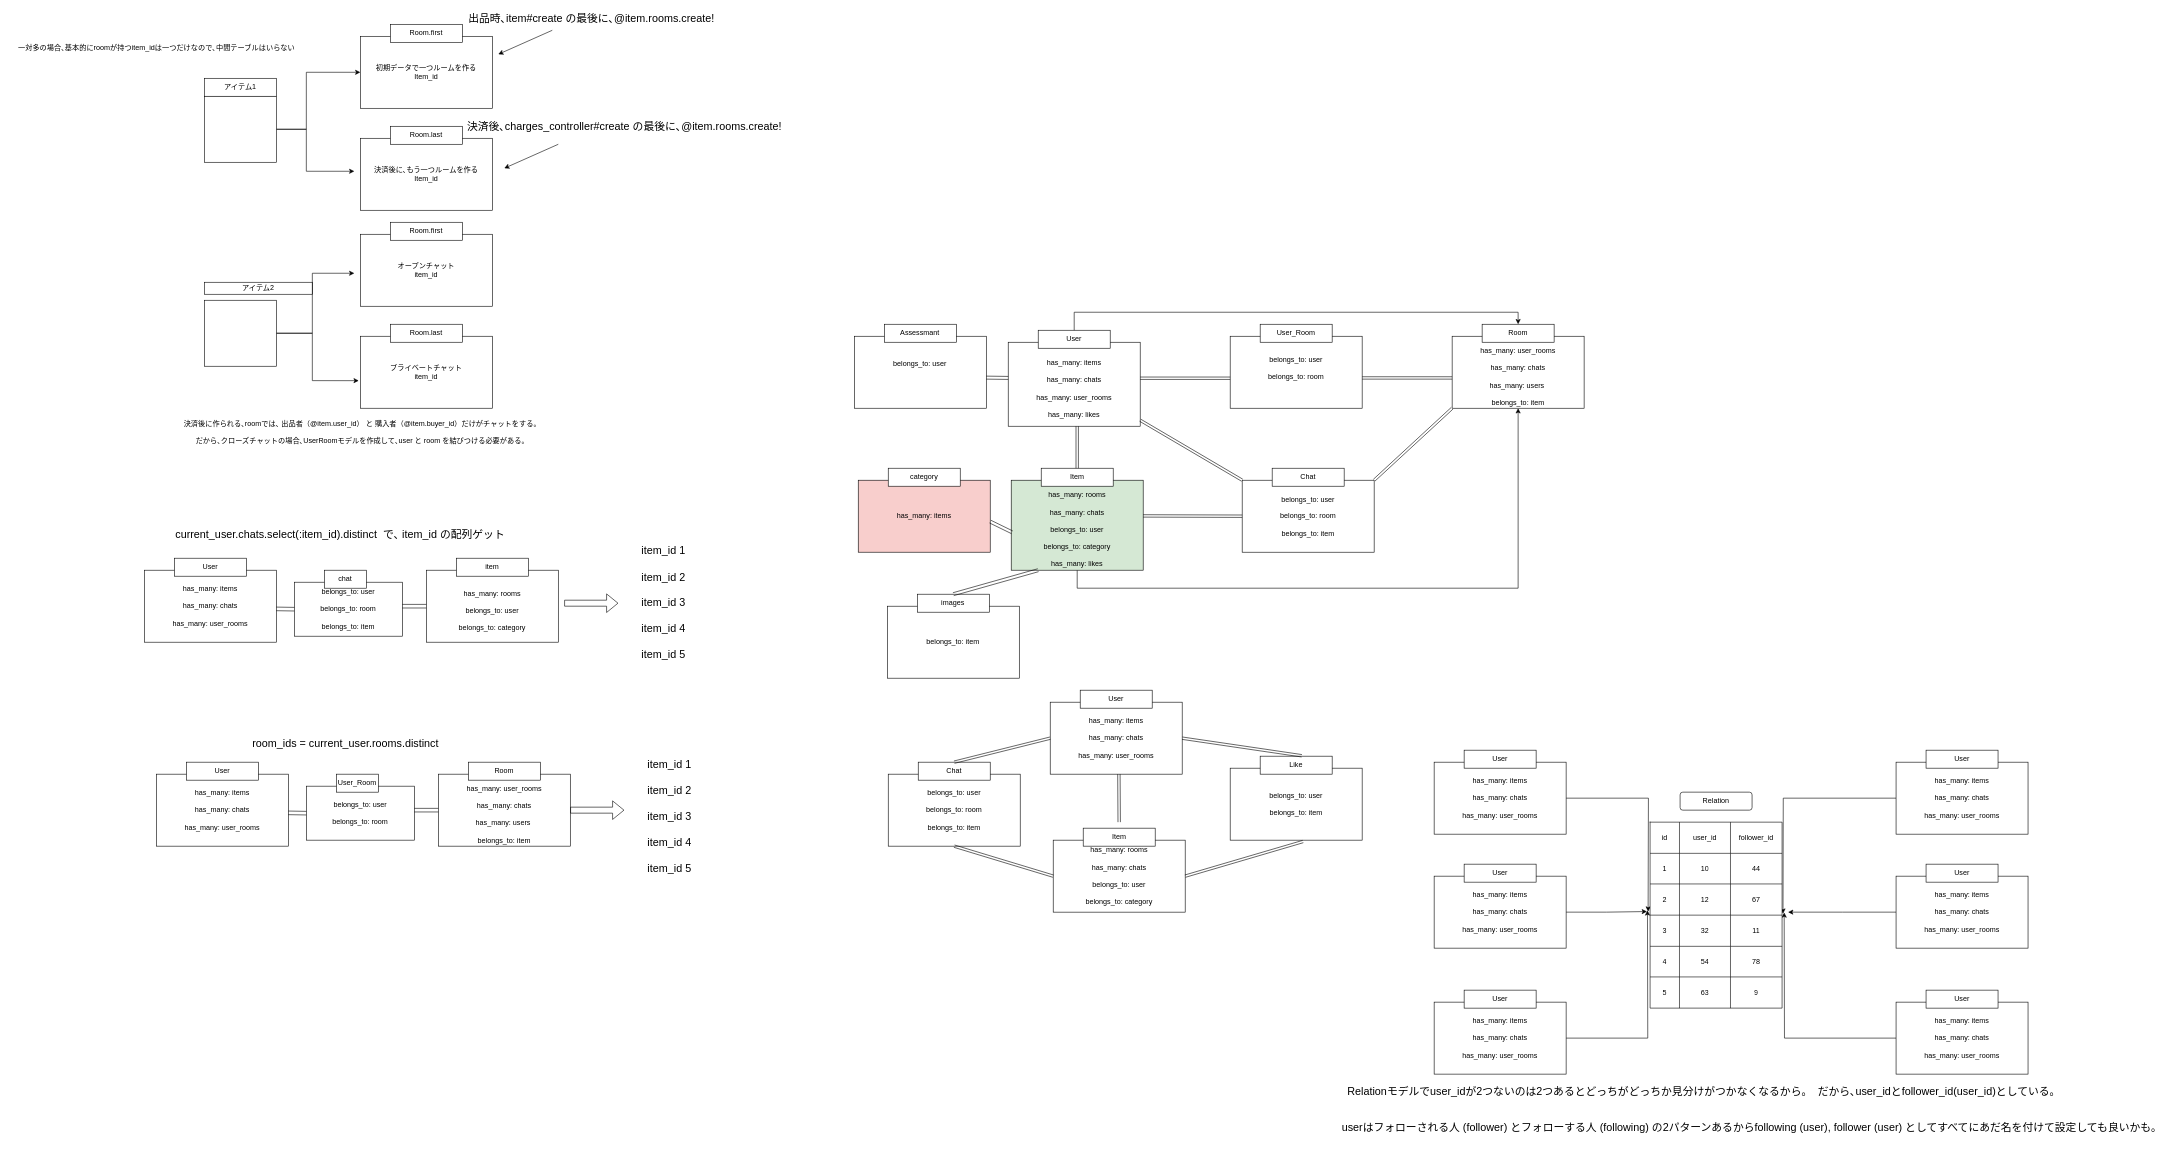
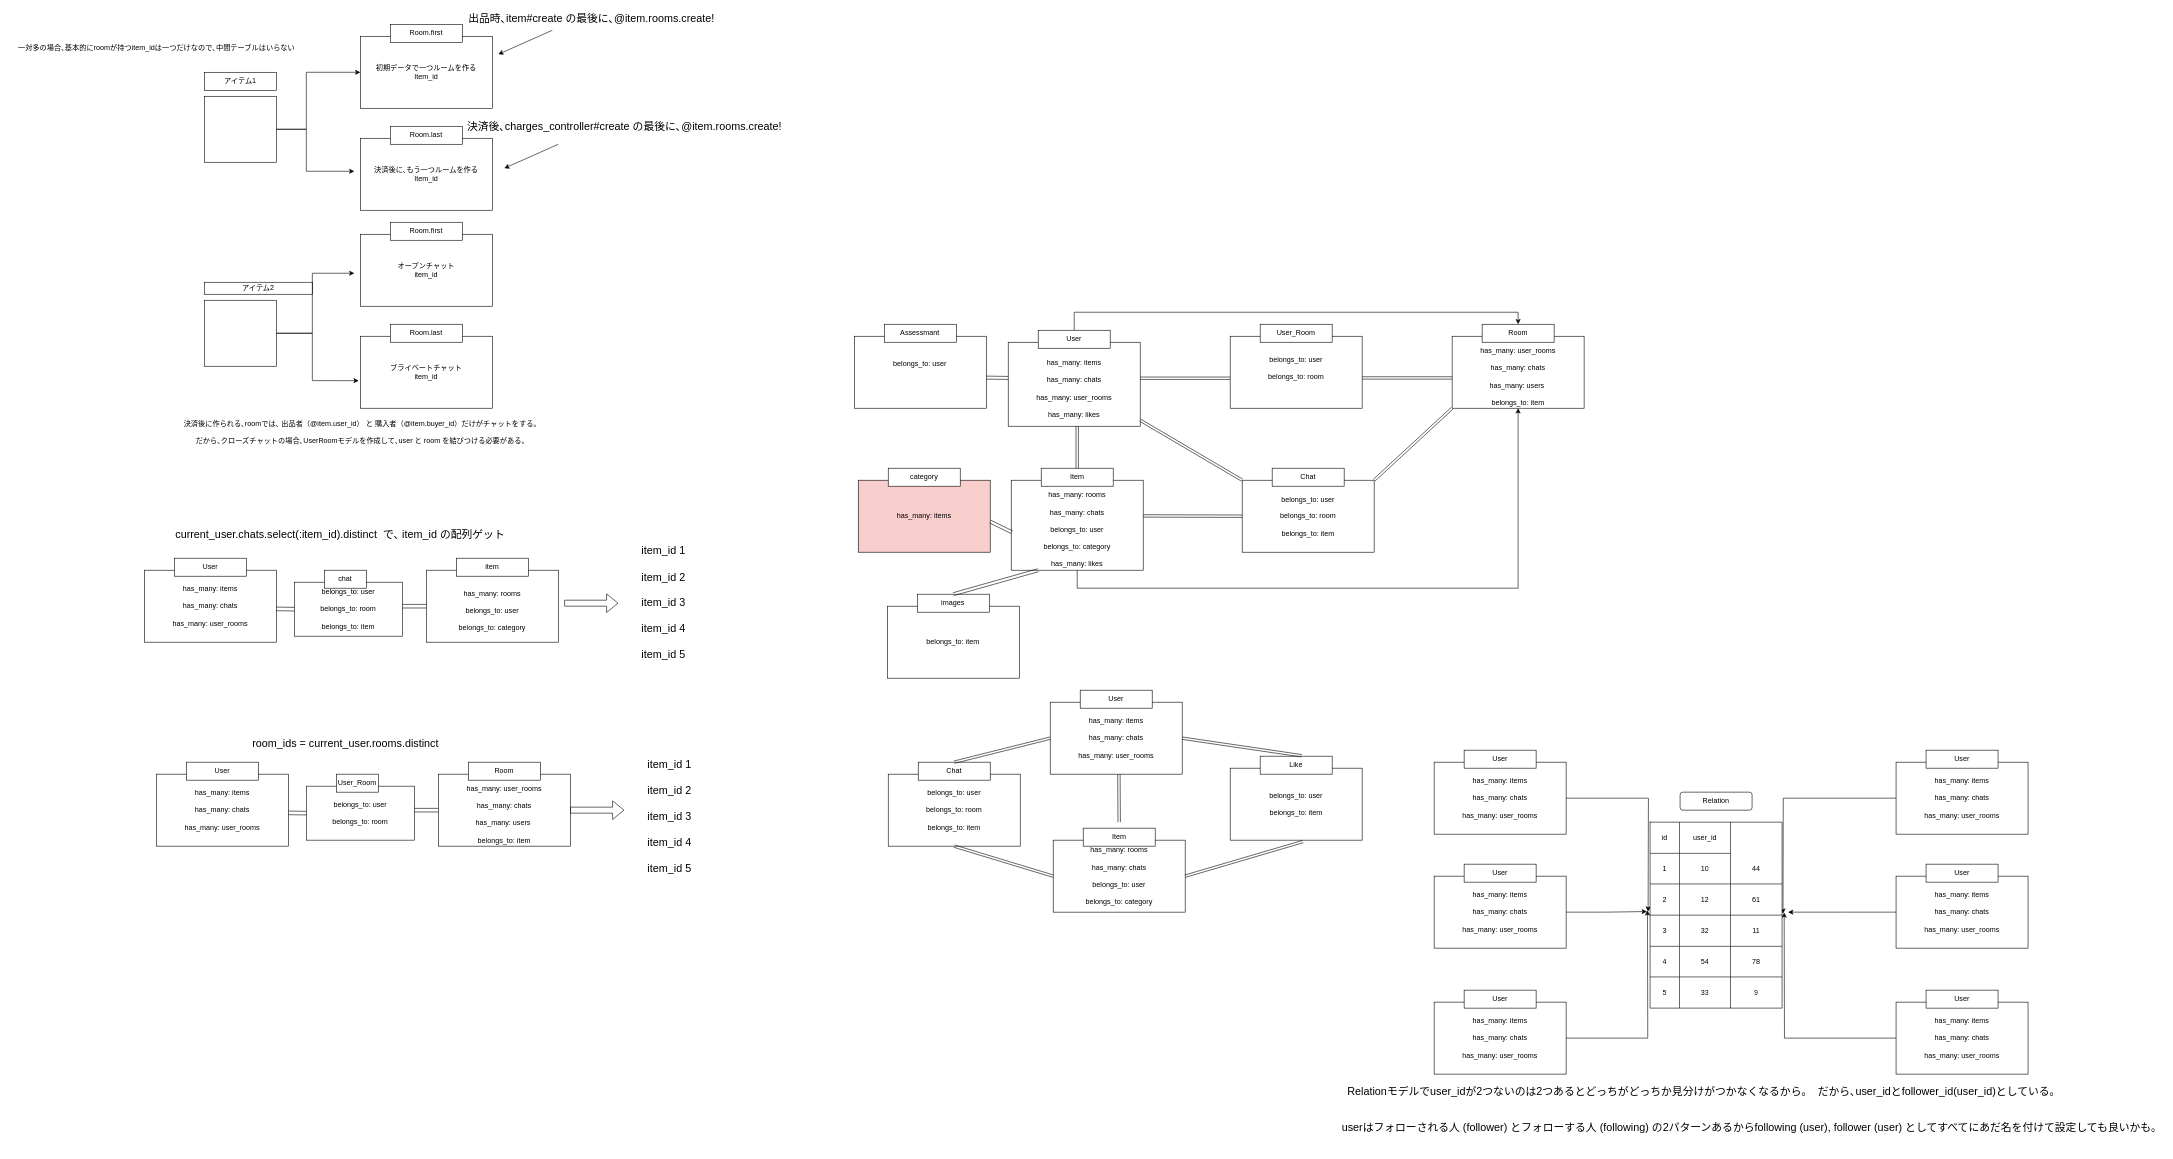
node "アイテム1": moved (240, 87) -> (240, 81)
node "has_many: rooms has_many: chats belongs_to: user belongs_to: category has_many: likes": fillcolor #d5e8d4 -> #ffffff
node "follower_id": removed
node "67": label "67" -> "61"
node "63": label "63" -> "33"
